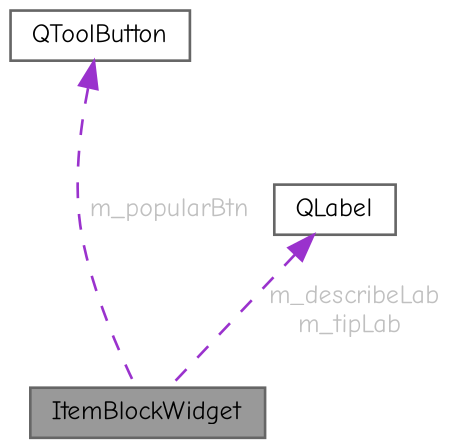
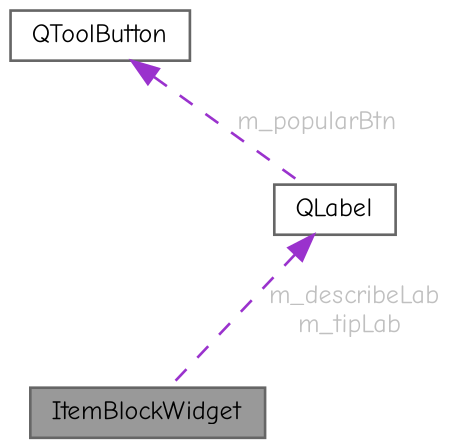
edge "ItemBlockWidget" -> "QToolButton": now "QLabel" -> "QToolButton"
